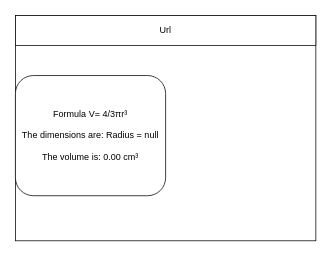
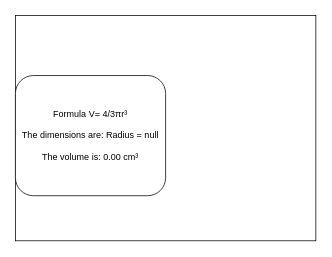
node "Url": removed
